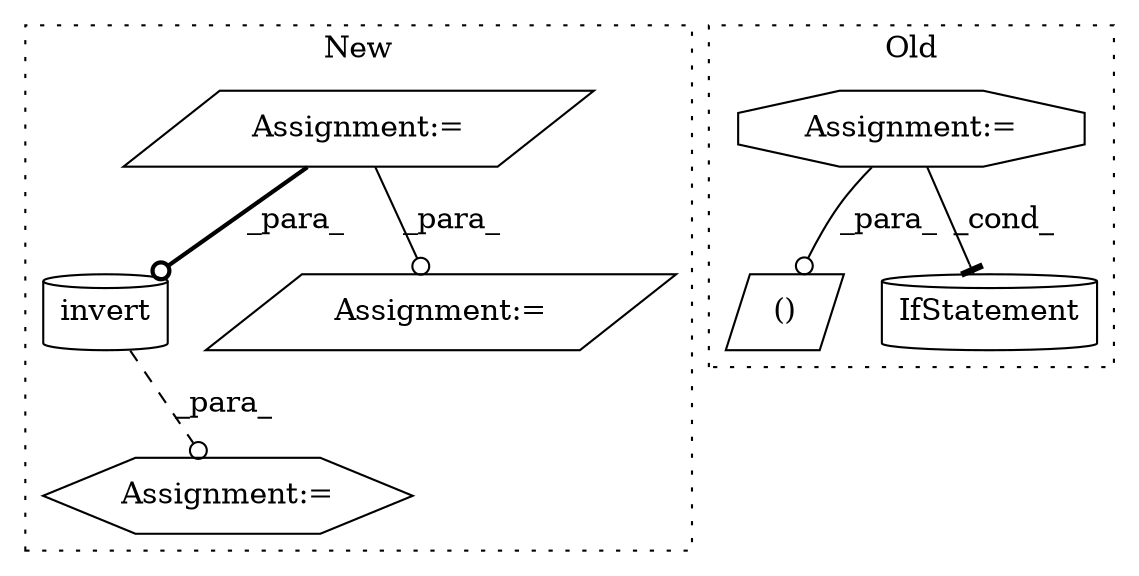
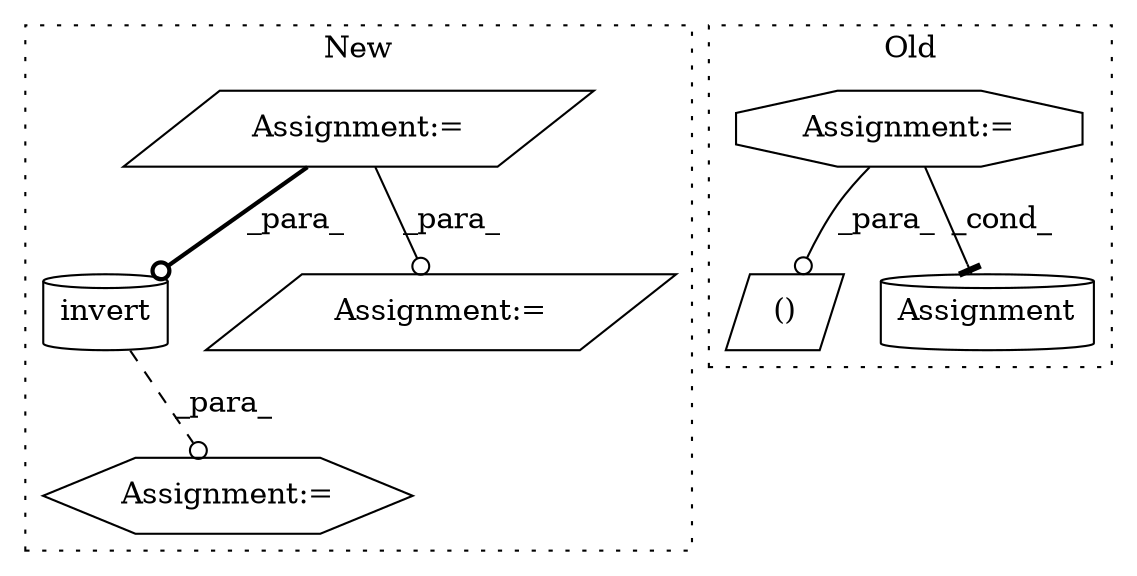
node "IfStatement": label "IfStatement" -> "Assignment"
